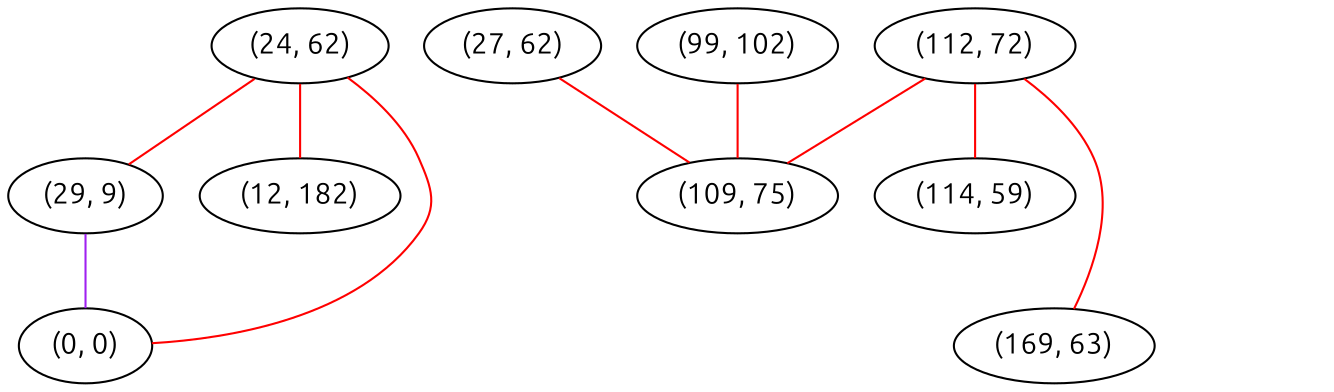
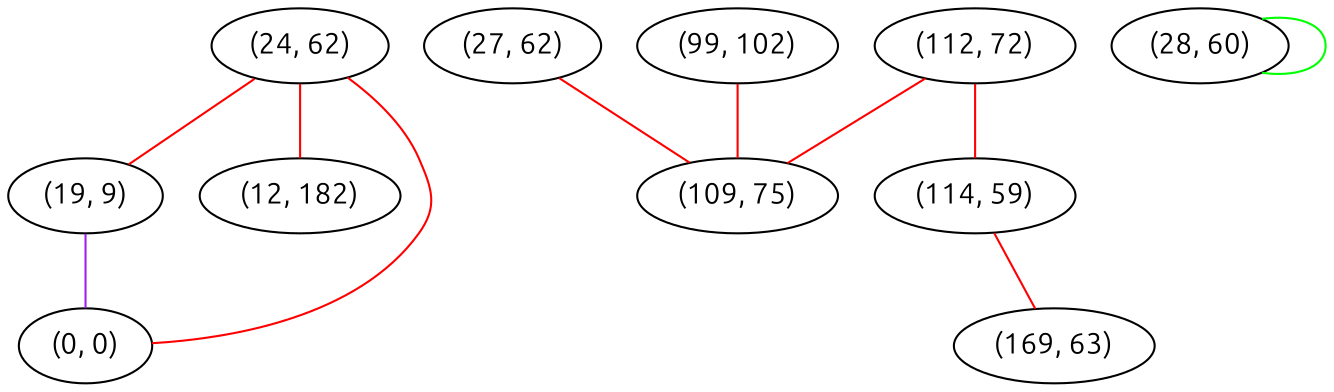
node "(28, 60)": added
edge "(112, 72)" -- "(169, 63)": now "(114, 59)" -- "(169, 63)"
node "(29, 9)": label "(29, 9)" -> "(19, 9)"
